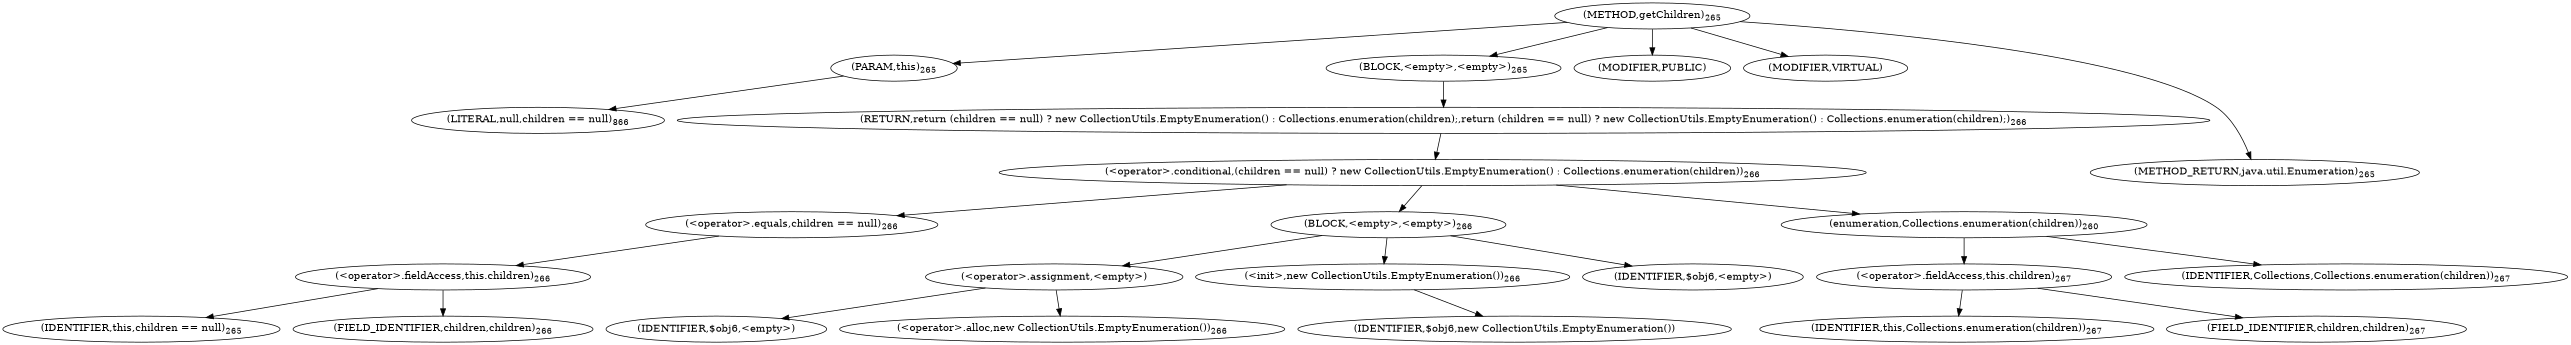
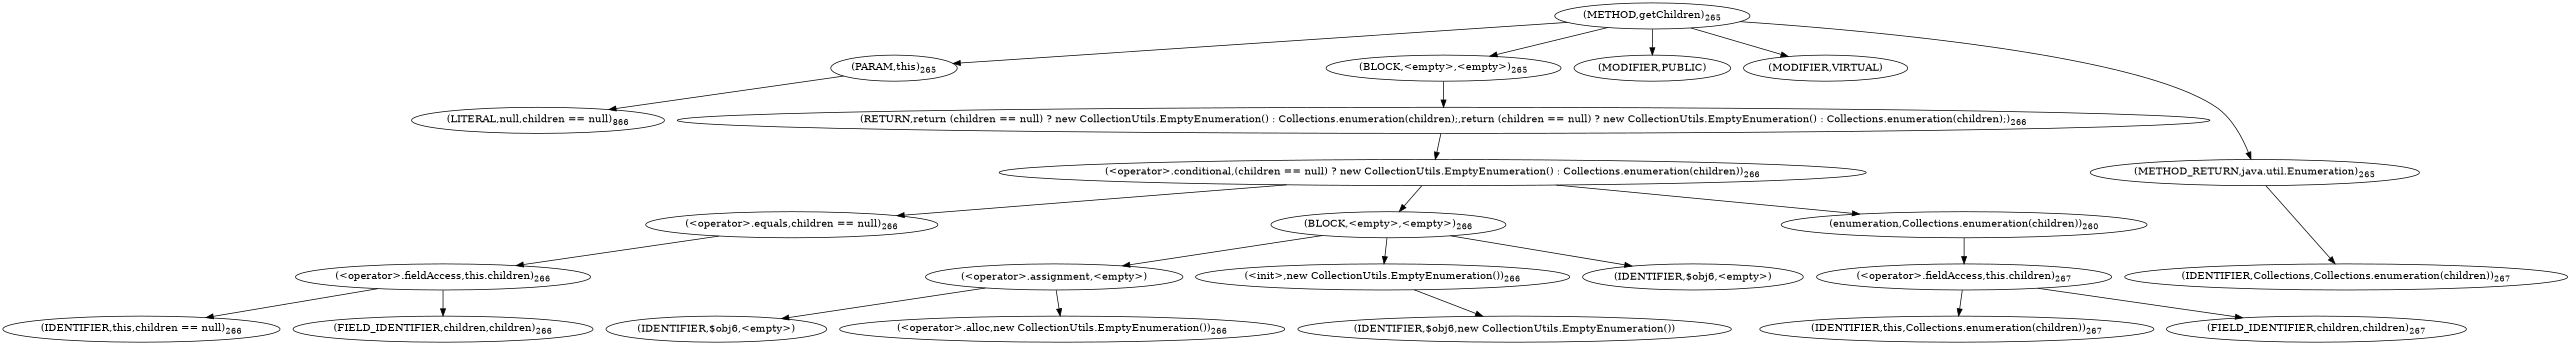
edge "(enumeration,Collections.enumeration(children))" -> "(IDENTIFIER,Collections,Collections.enumeration(children))": now "(METHOD_RETURN,java.util.Enumeration)" -> "(IDENTIFIER,Collections,Collections.enumeration(children))"
node "(IDENTIFIER,this,children == null)": text "265" -> "266"
